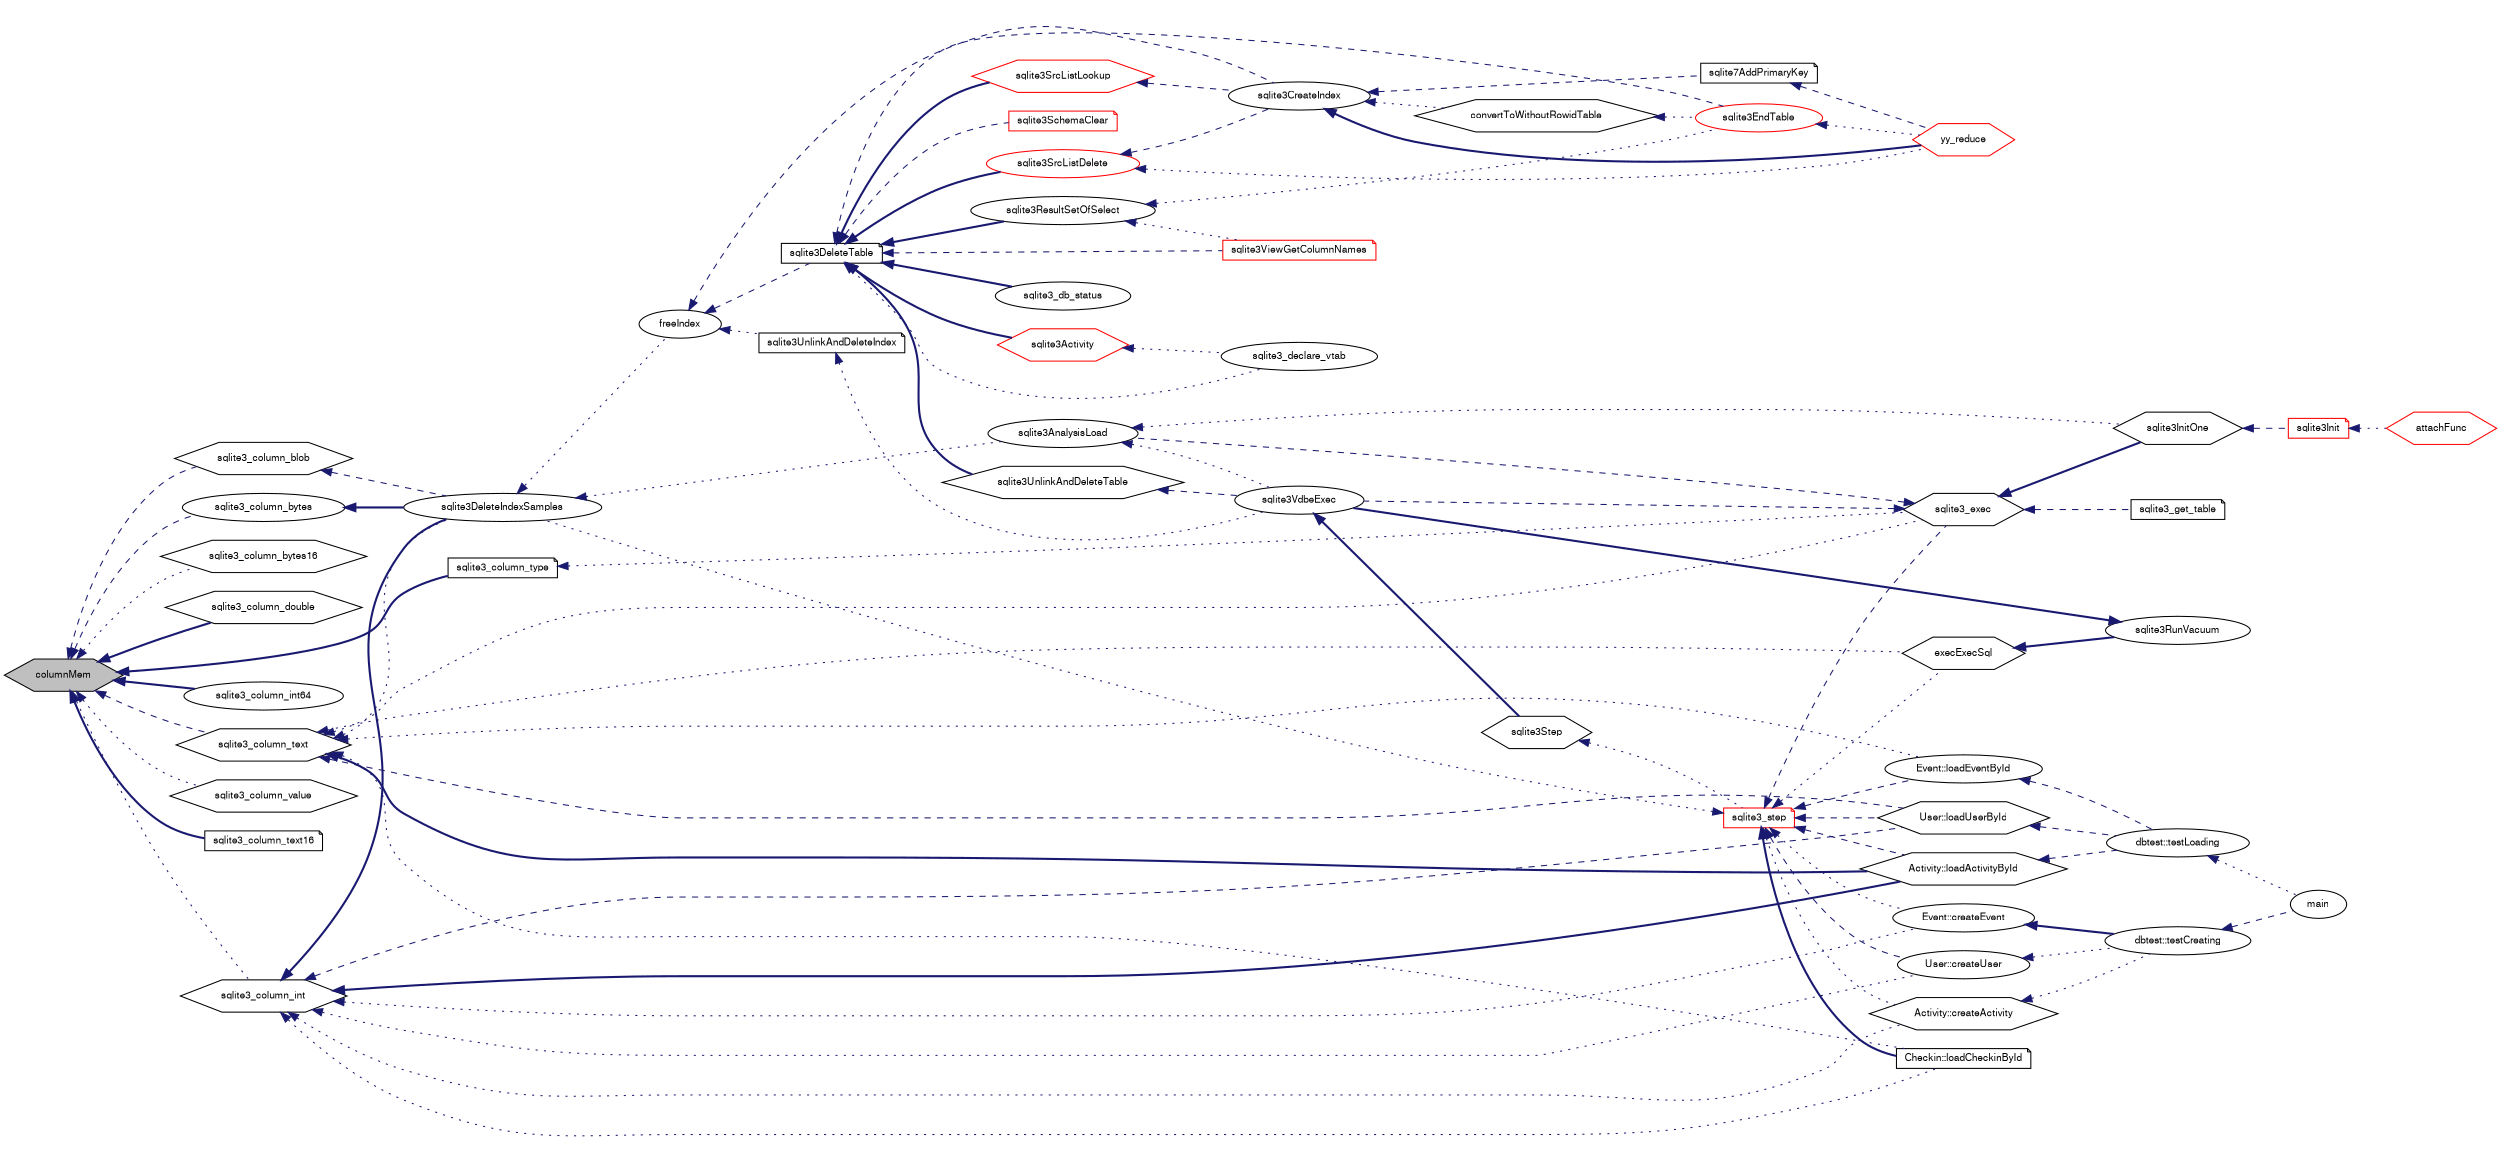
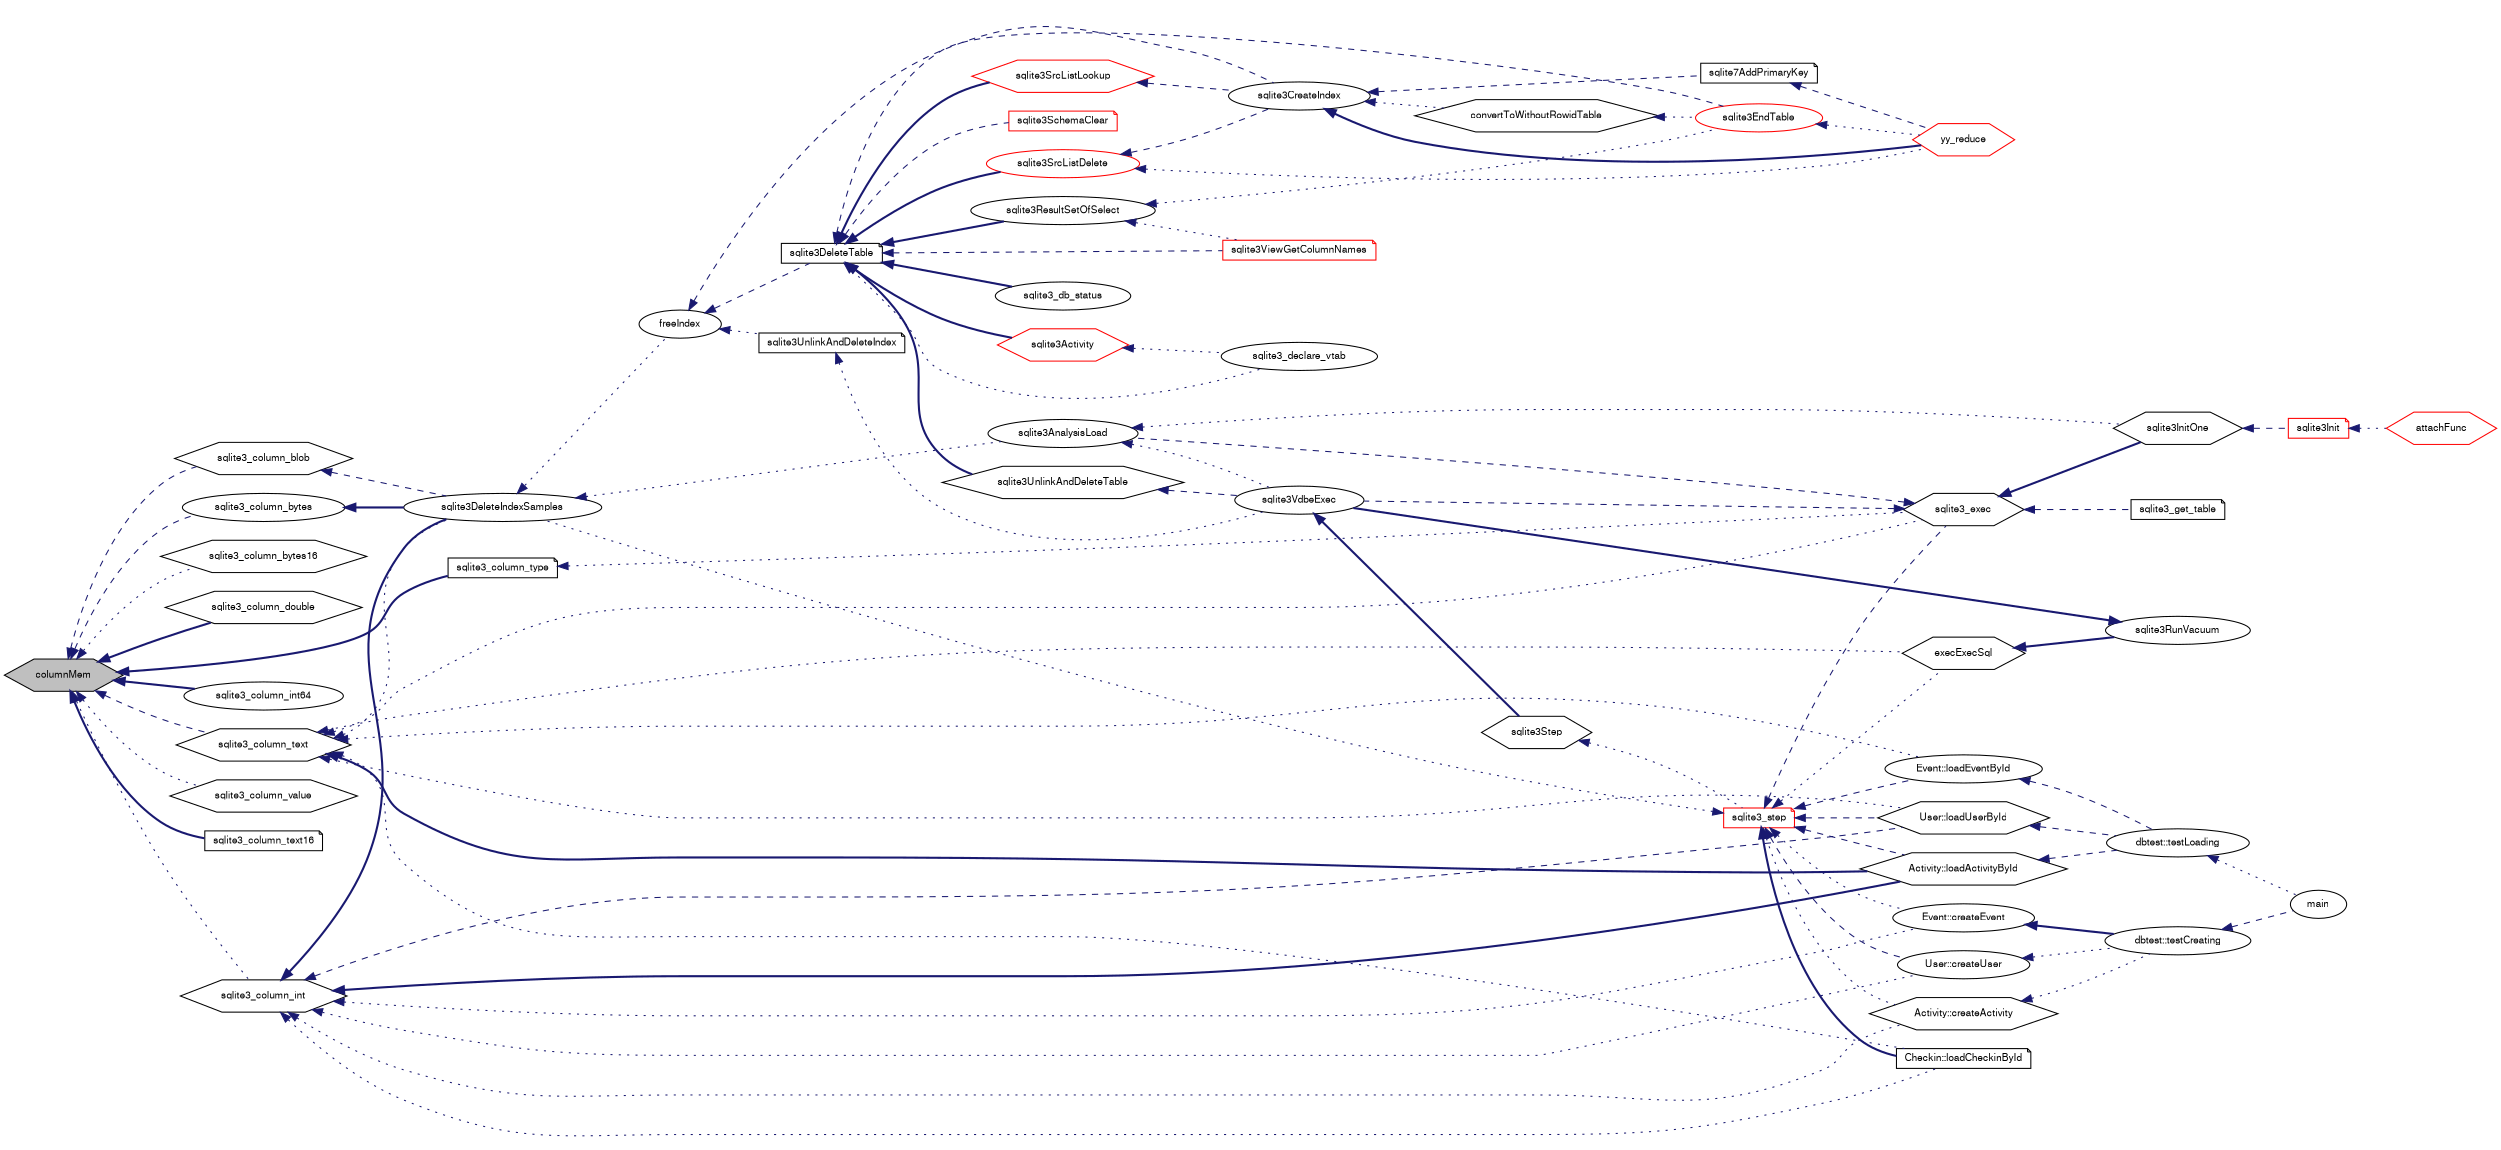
edge "User::loadUserById" -> "sqlite3_column_text": style dashed -> dotted
